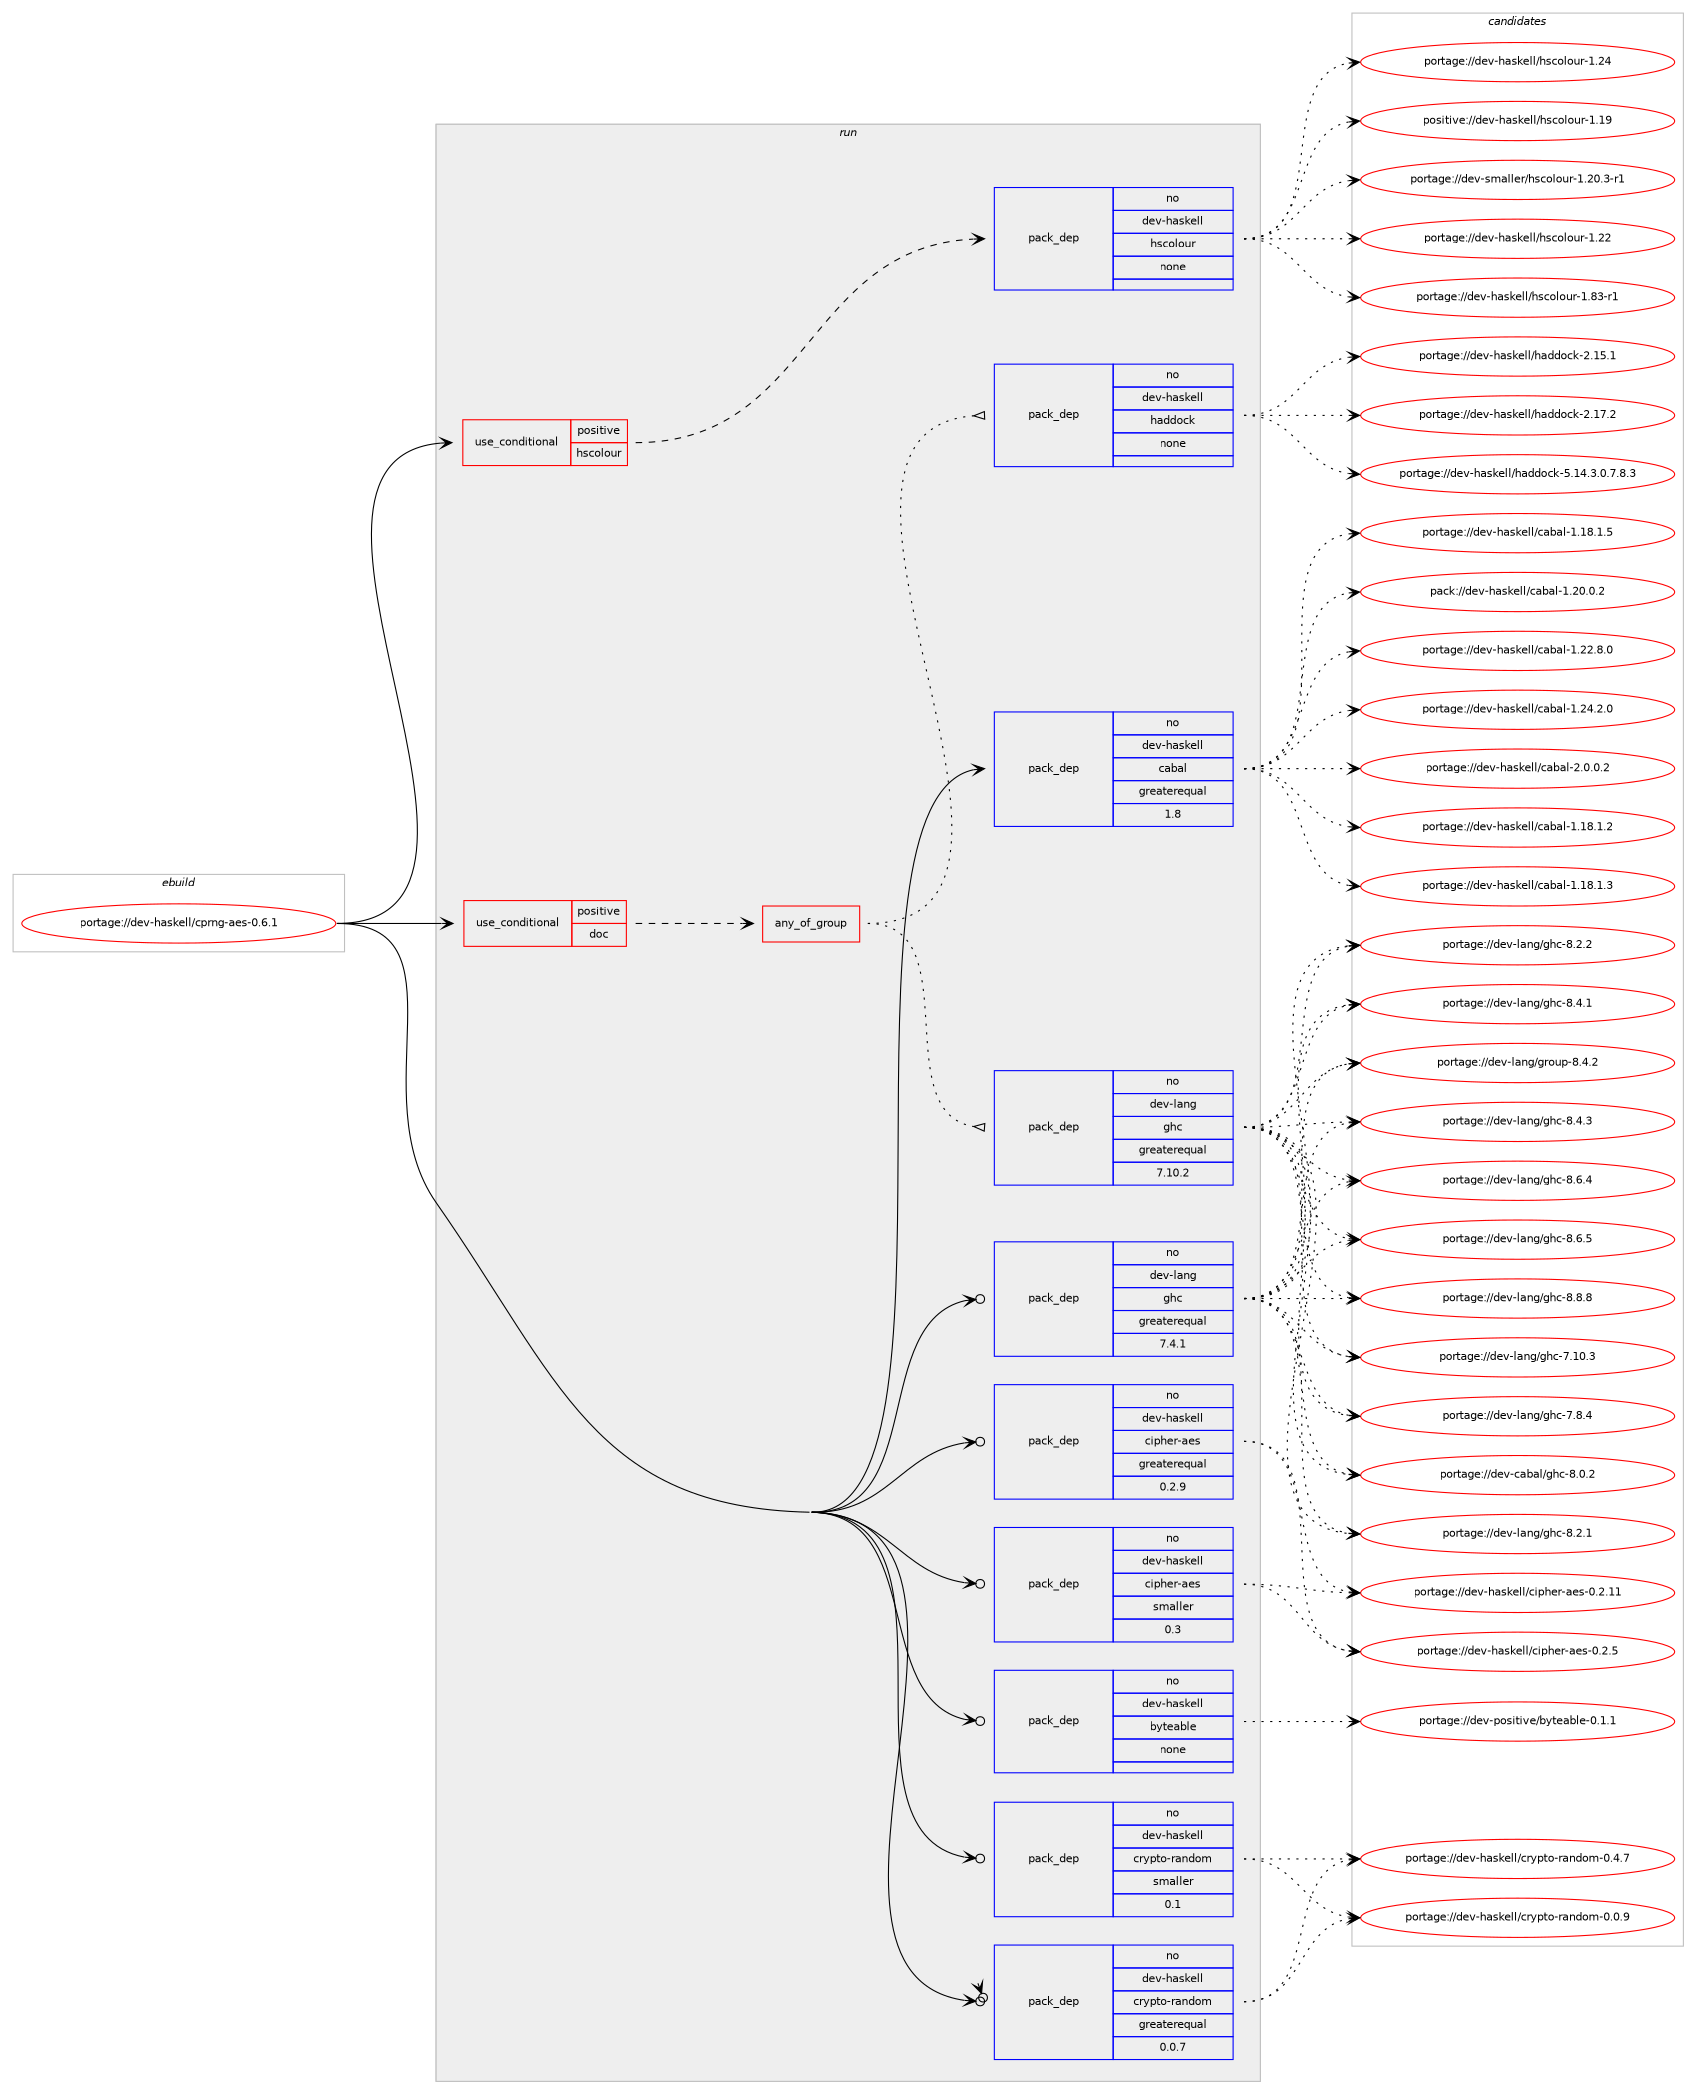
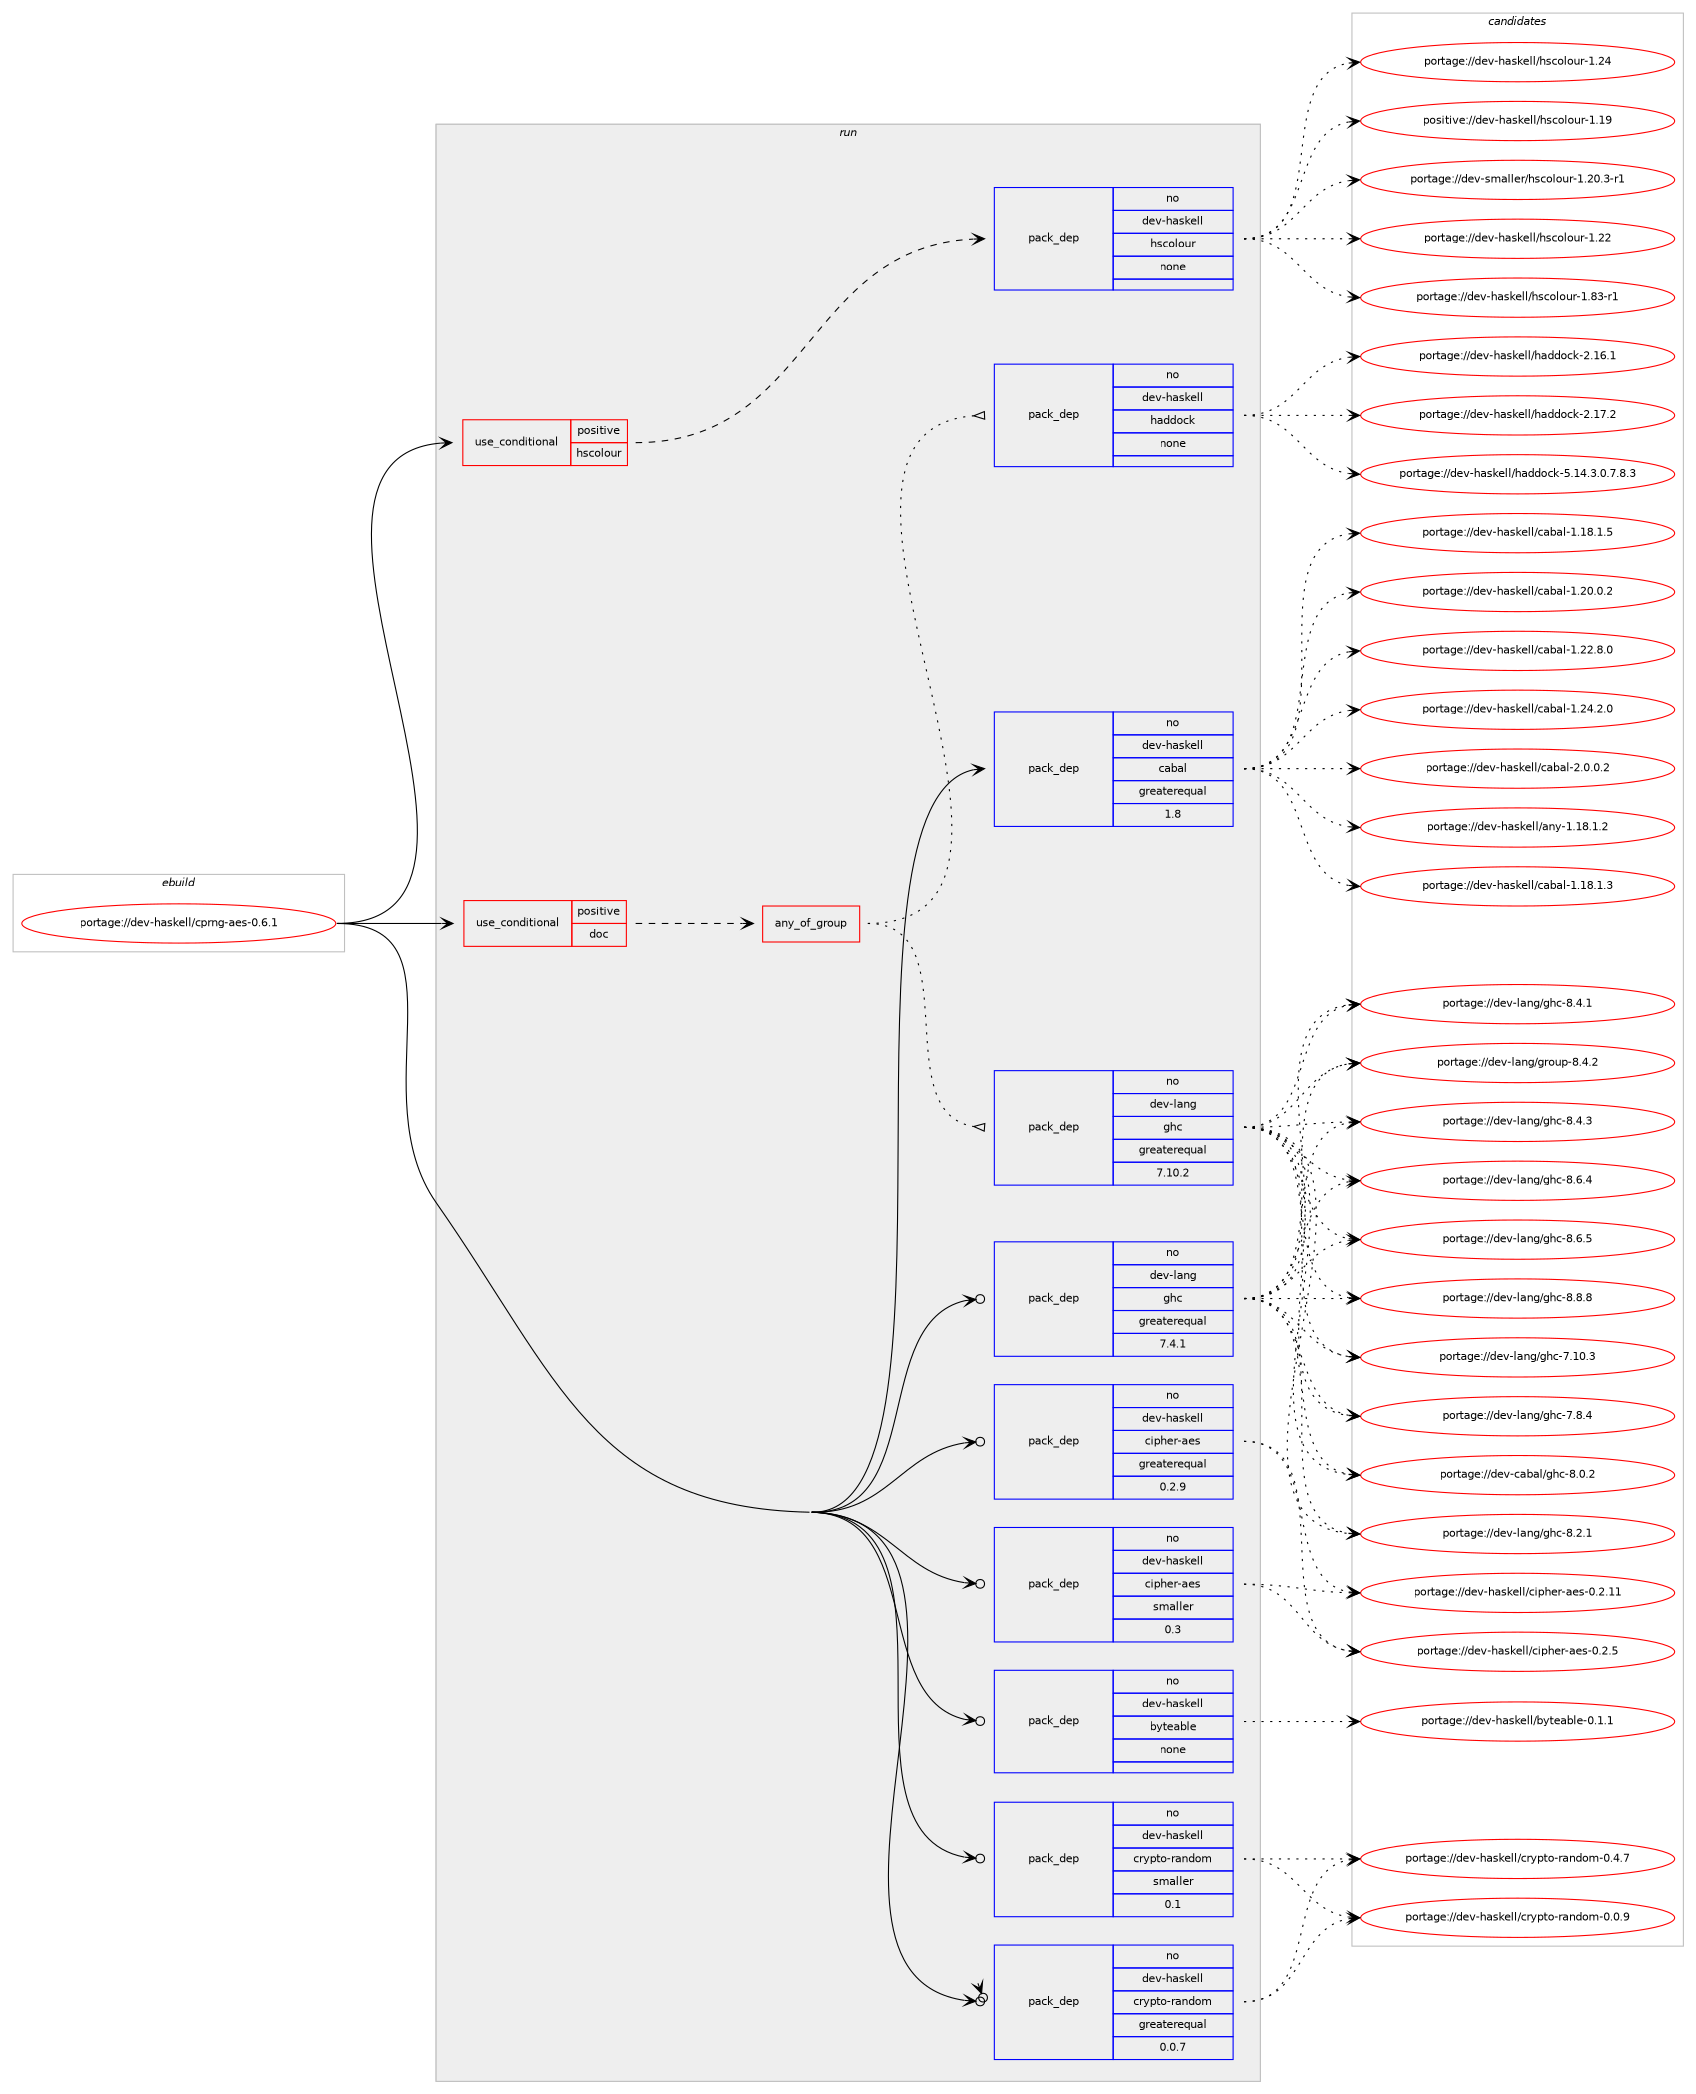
node "portage://dev-haskell/haddock-2.15.1": label "portage://dev-haskell/haddock-2.15.1" -> "portage://dev-haskell/haddock-2.16.1"
node "pack://dev-haskell/cabal-1.20.0.2": label "pack://dev-haskell/cabal-1.20.0.2" -> "portage://dev-haskell/cabal-1.20.0.2"
node "portage://dev-haskell/cabal-1.18.1.2": label "portage://dev-haskell/cabal-1.18.1.2" -> "portage://dev-haskell/any-1.18.1.2"
node "portage://dev-lang/ghc-8.2.2": removed
node "portage://dev-positive/byteable-0.1.1": label "portage://dev-positive/byteable-0.1.1" -> "portage://dev-haskell/byteable-0.1.1"
